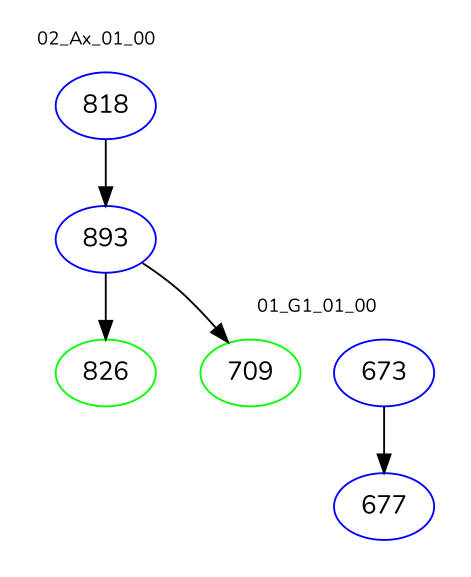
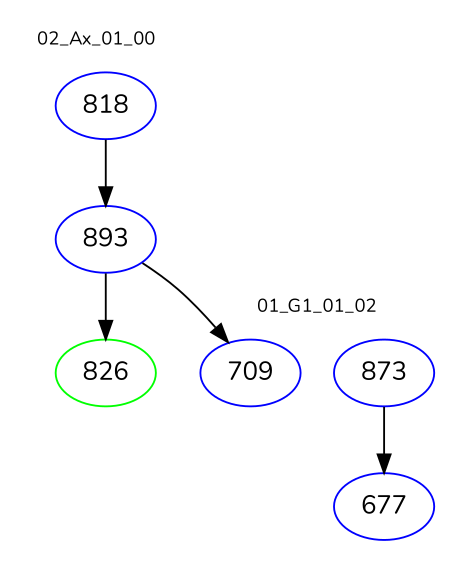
cluster "01_G1_01_00": label "01_G1_01_00" -> "01_G1_01_02"
node "709": color green -> blue
node "673": label "673" -> "873"
